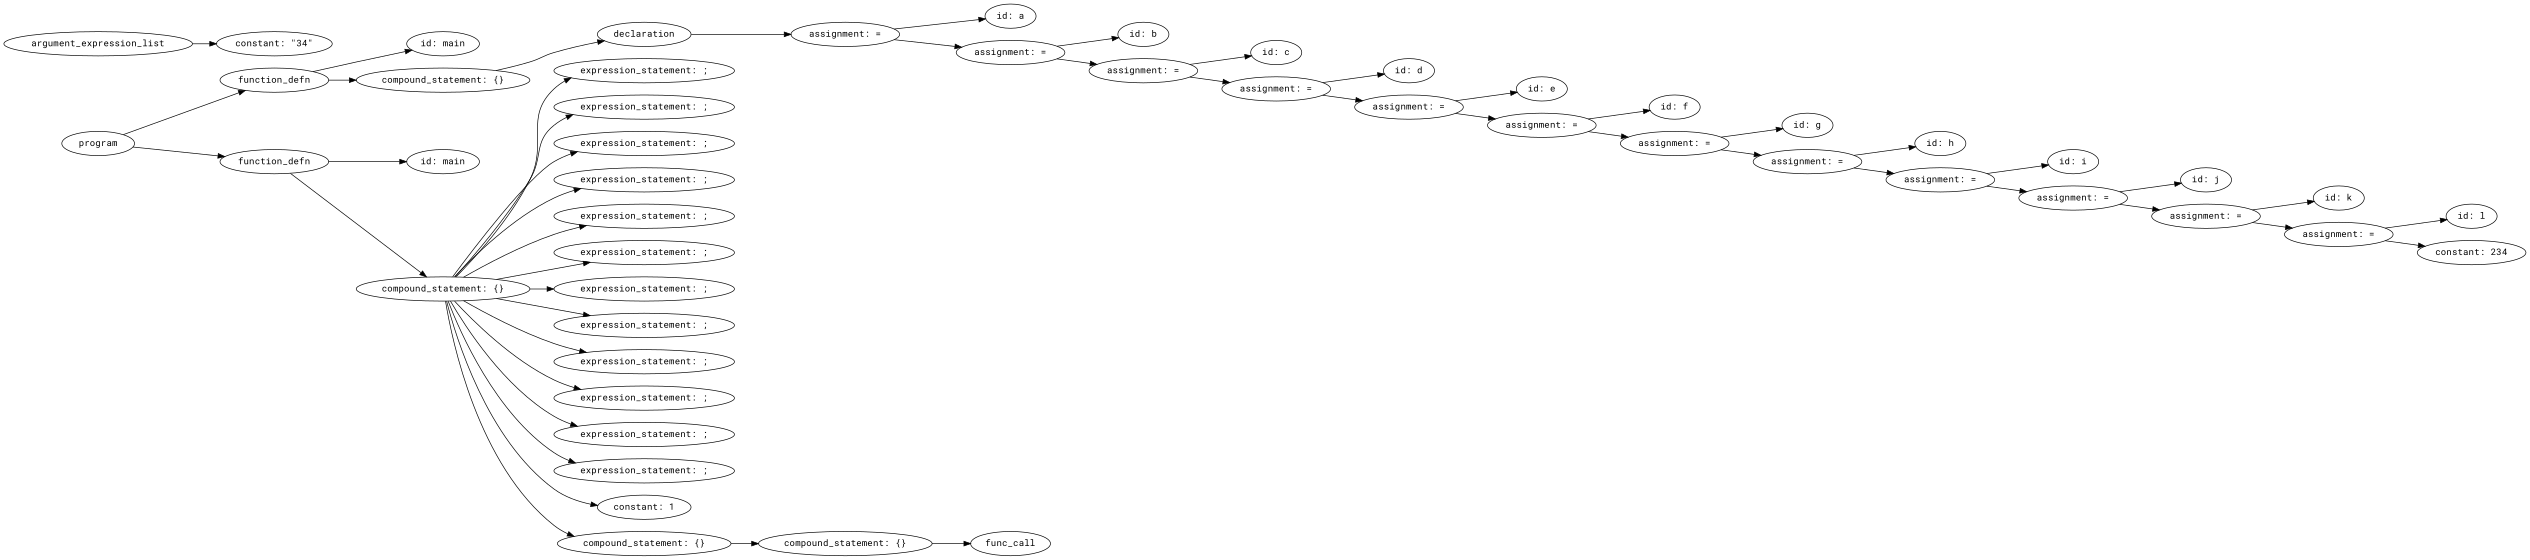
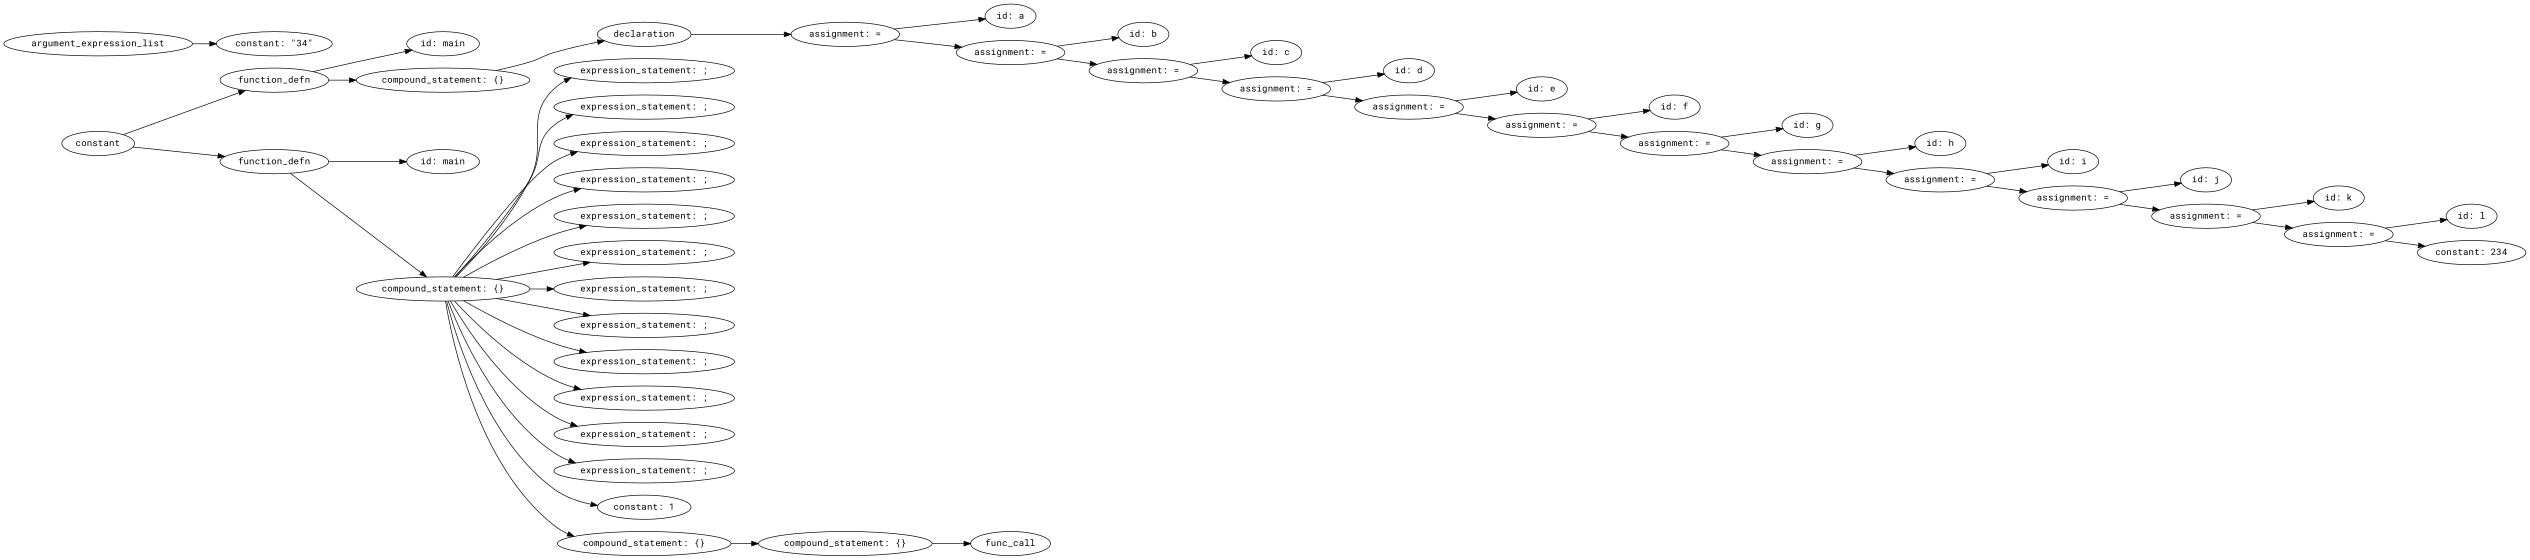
node "program": label "program" -> "constant"
